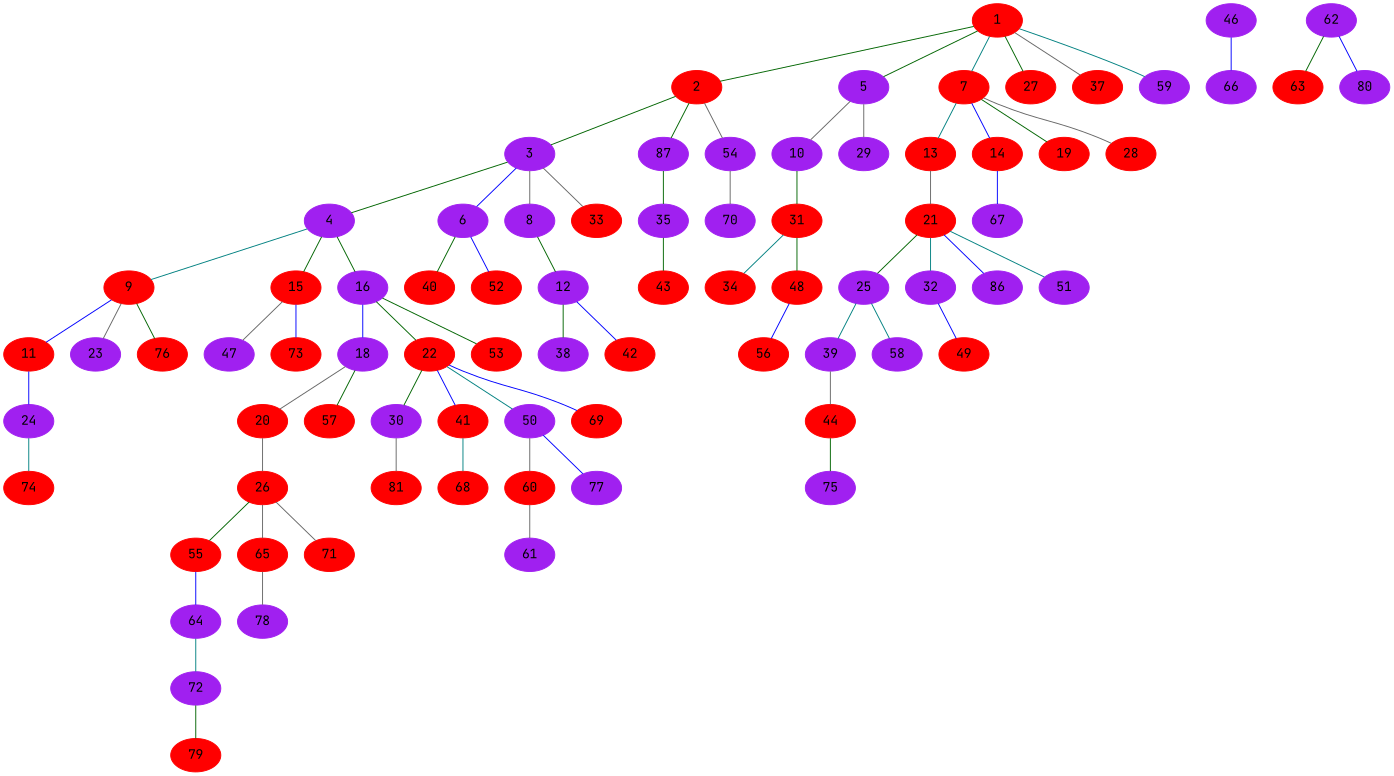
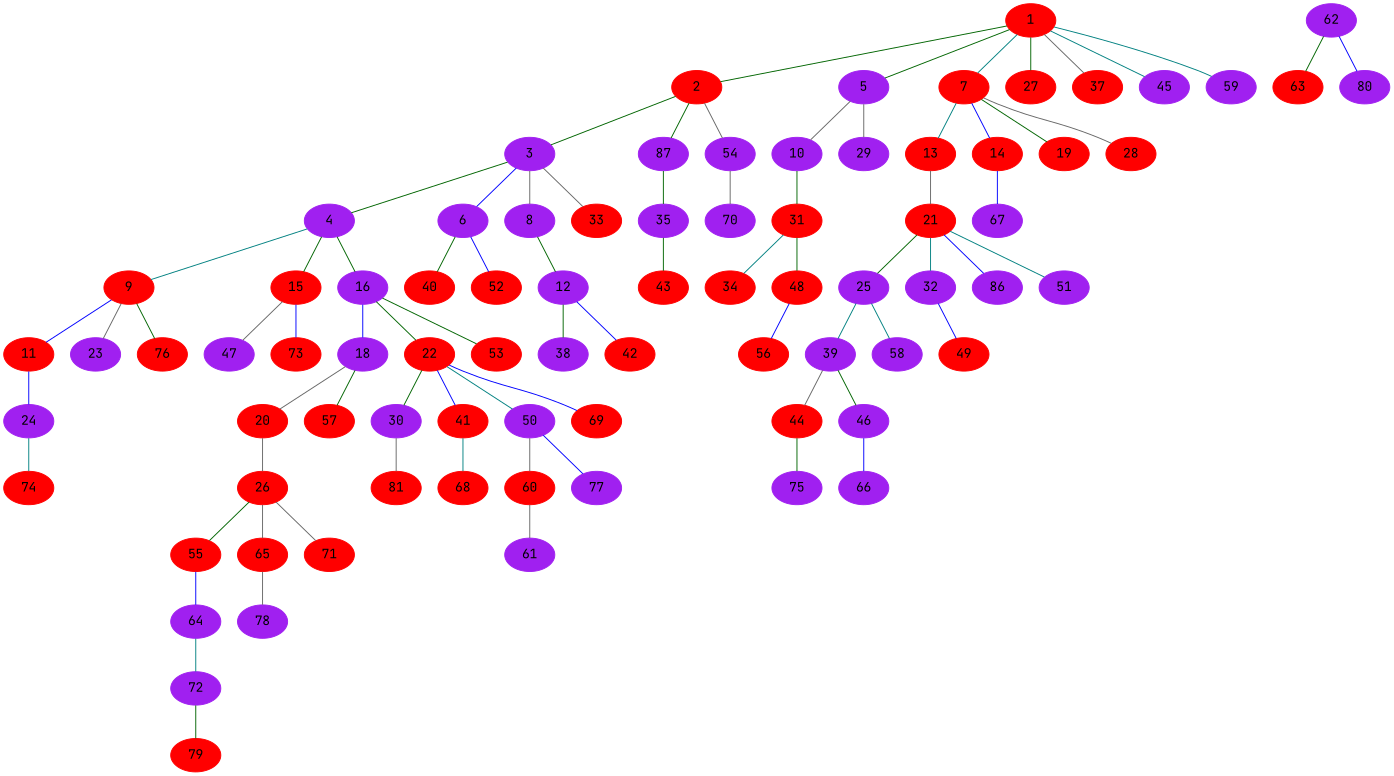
node "45": added
edge "39" -- "46": added
